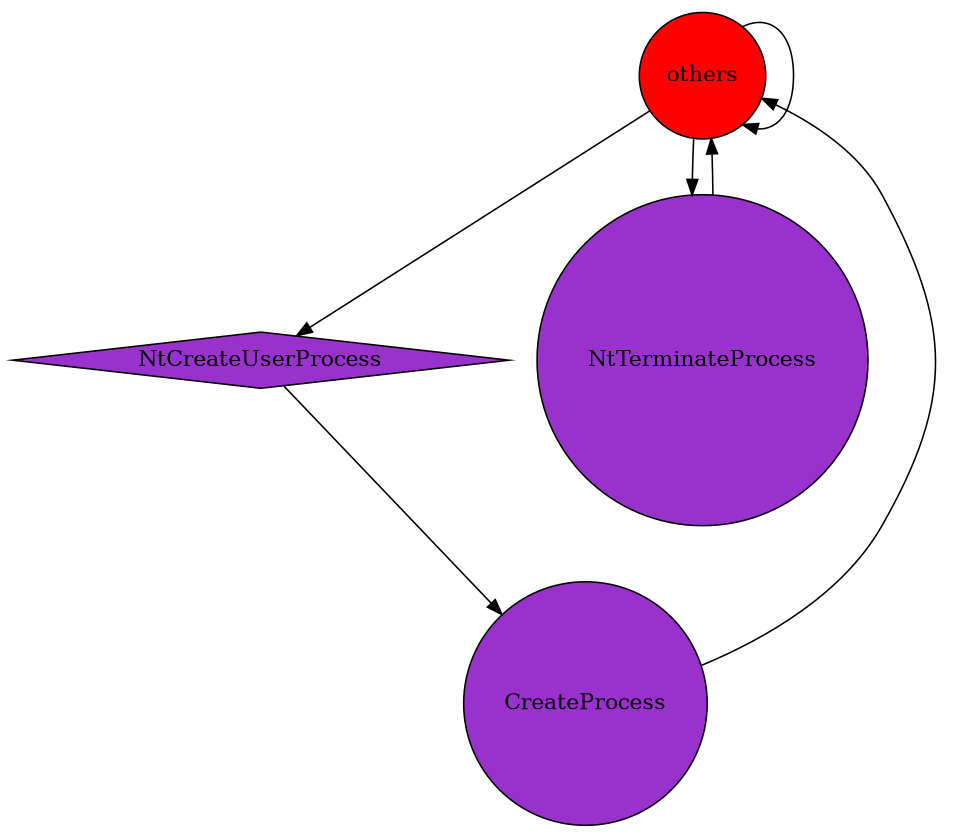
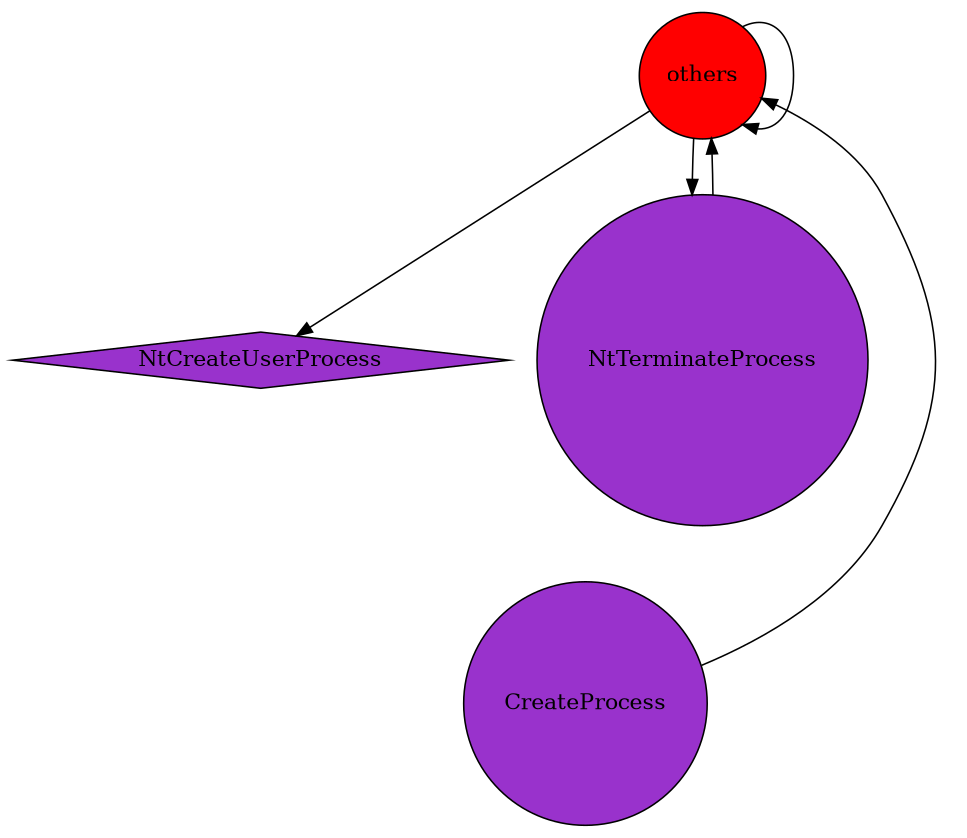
edge "NtCreateUserProcess" -> "CreateProcess": removed
